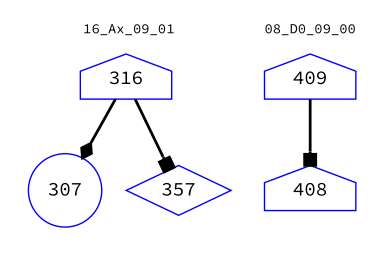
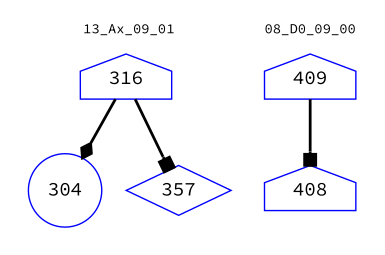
cluster "16_Ax_09_01": label "16_Ax_09_01" -> "13_Ax_09_01"
node "307": label "307" -> "304"
